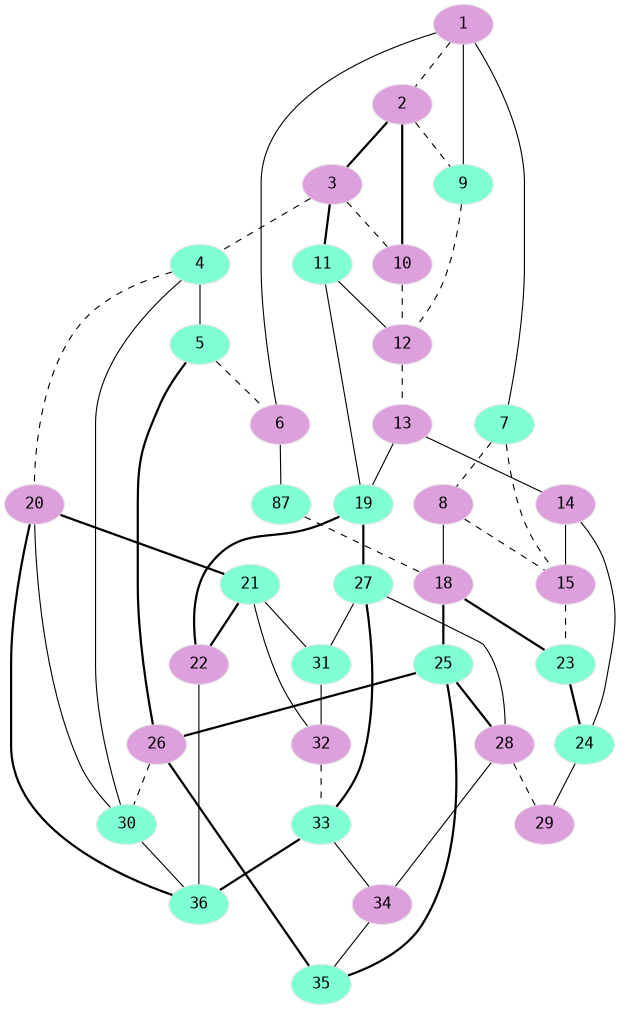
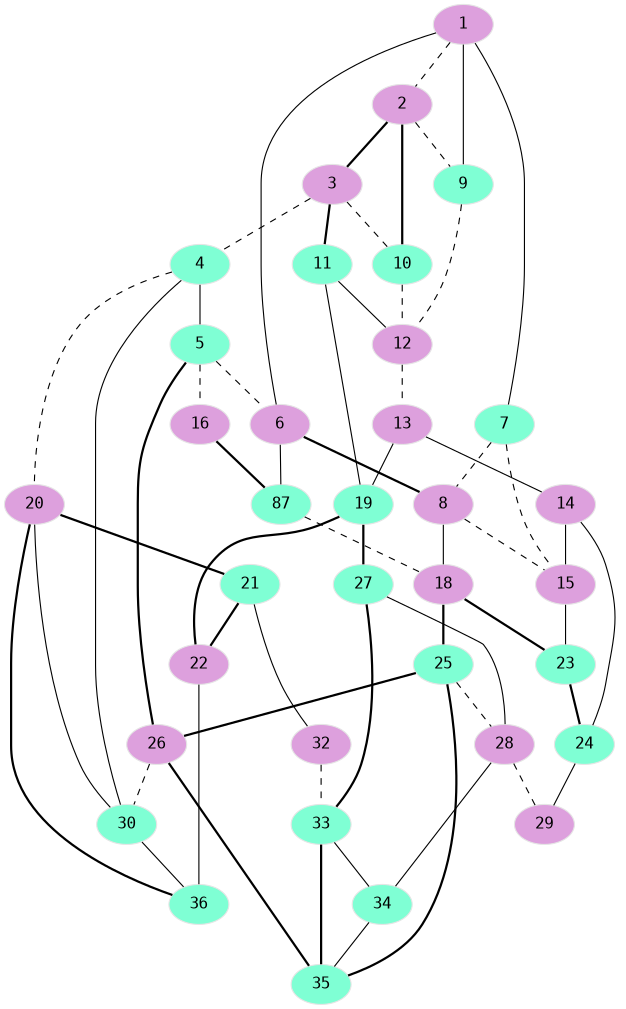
node "10": fillcolor plum -> aquamarine
node "16": added
edge "6" -- "8": added
edge "15" -- "23": style dashed -> solid
node "31": removed
edge "25" -- "28": style bold -> dashed
edge "33" -- "36": now "33" -- "35"
node "34": fillcolor plum -> aquamarine
